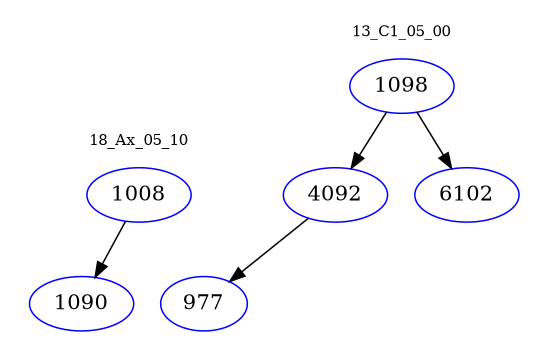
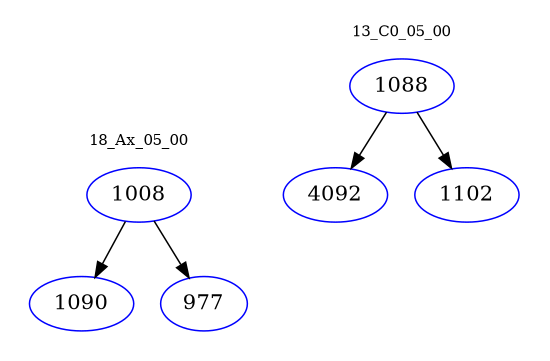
cluster "13_C1_05_00": label "13_C1_05_00" -> "13_C0_05_00"
node "1098": label "1098" -> "1088"
cluster "18_Ax_05_10": label "18_Ax_05_10" -> "18_Ax_05_00"
node "6102": label "6102" -> "1102"
edge "4092" -> "977": now "1008" -> "977"
